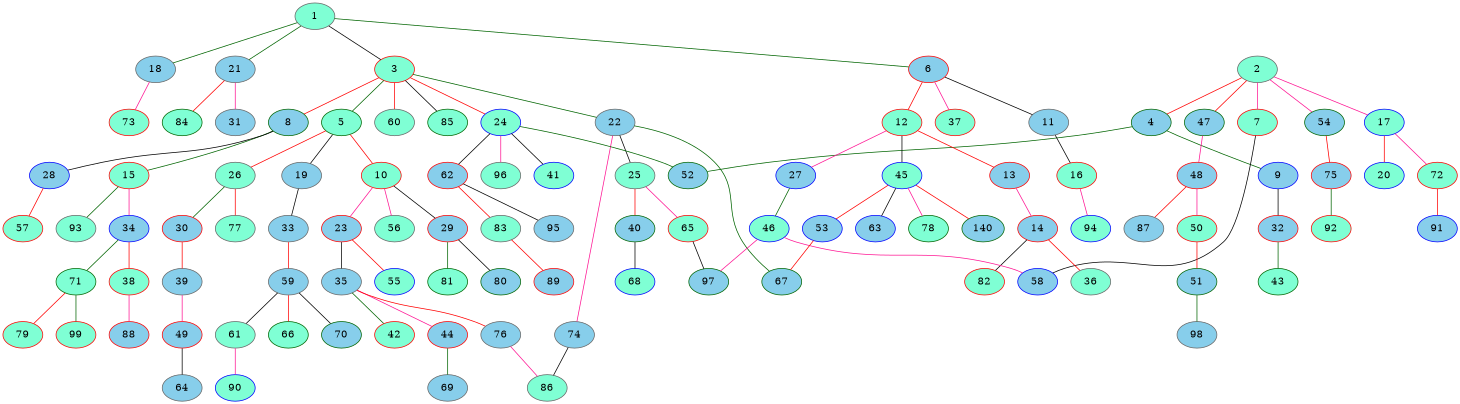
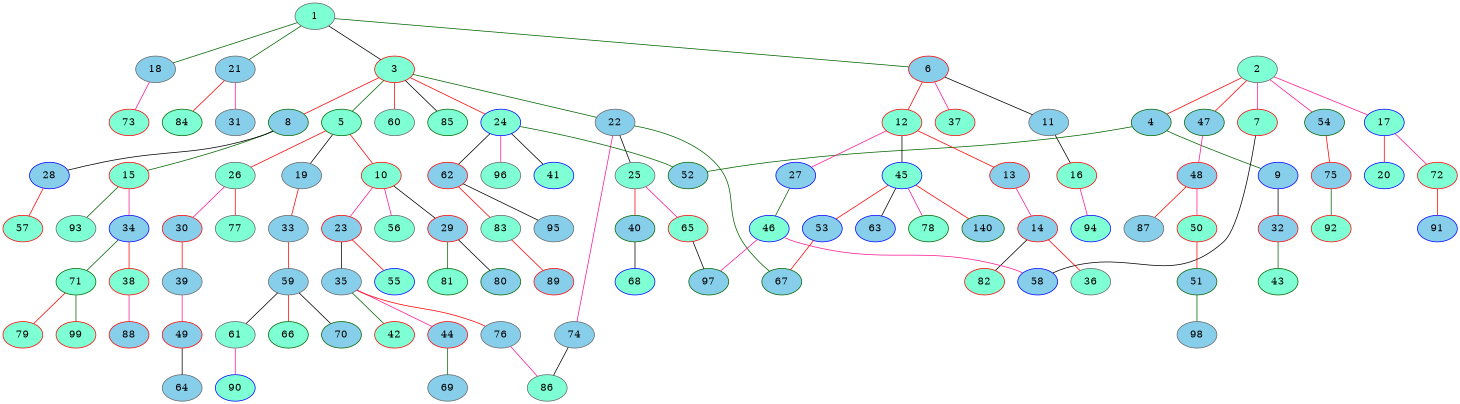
edge "26" -- "30": color darkgreen -> deeppink
edge "19" -- "33": color black -> red
